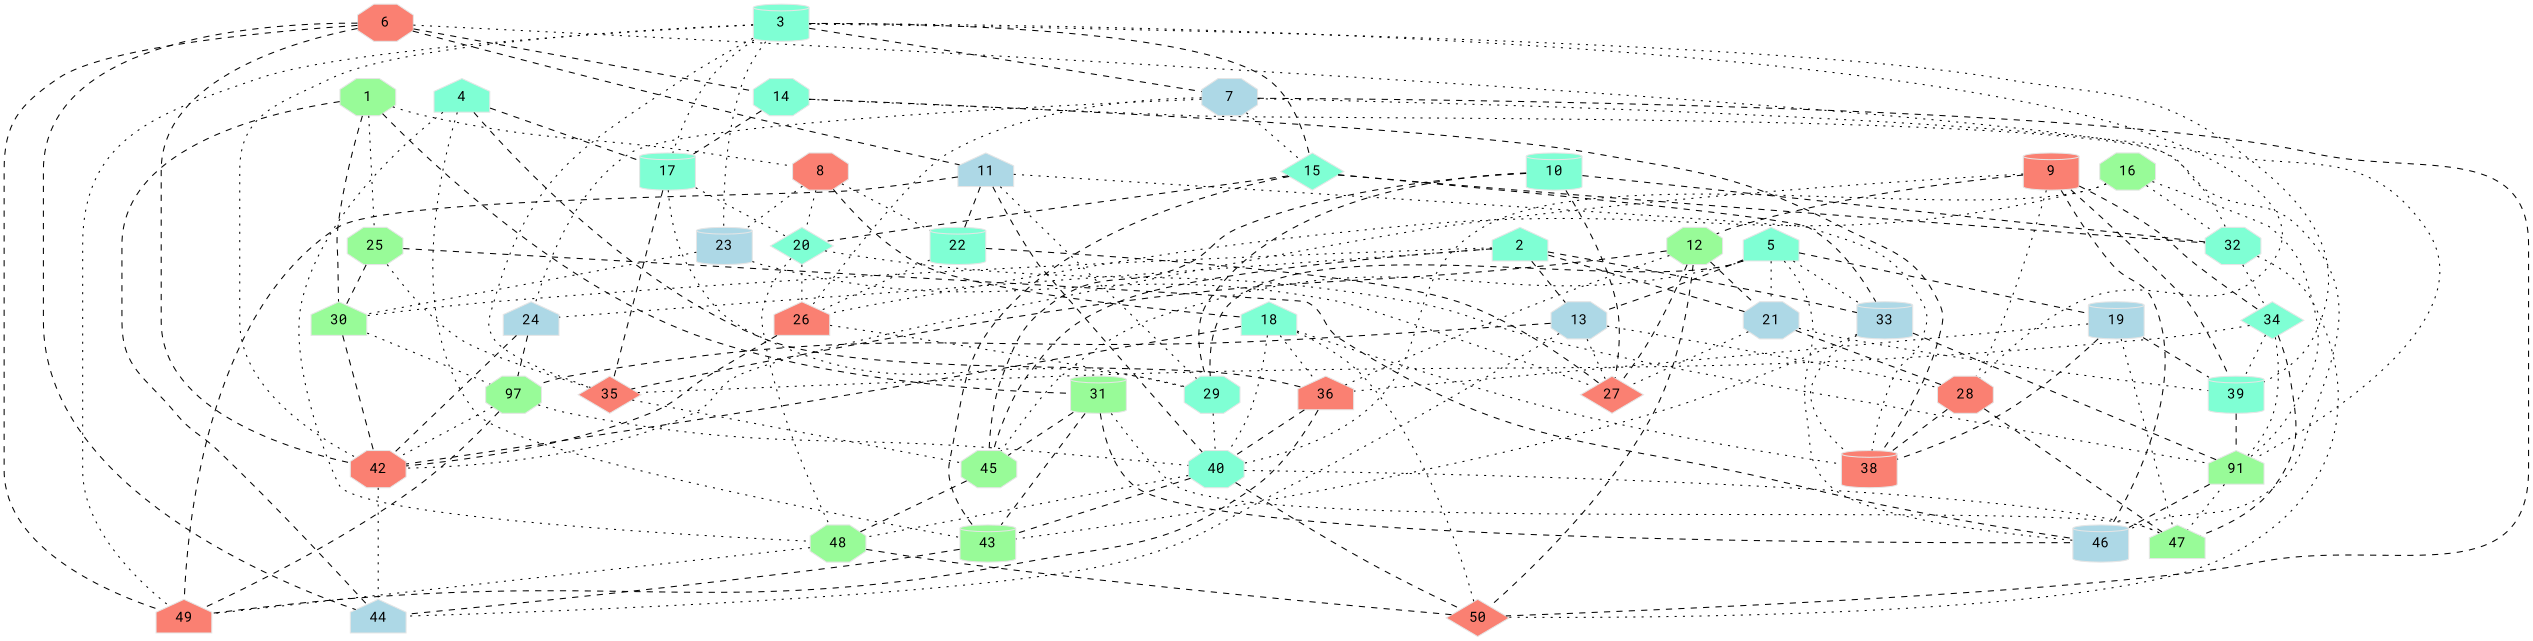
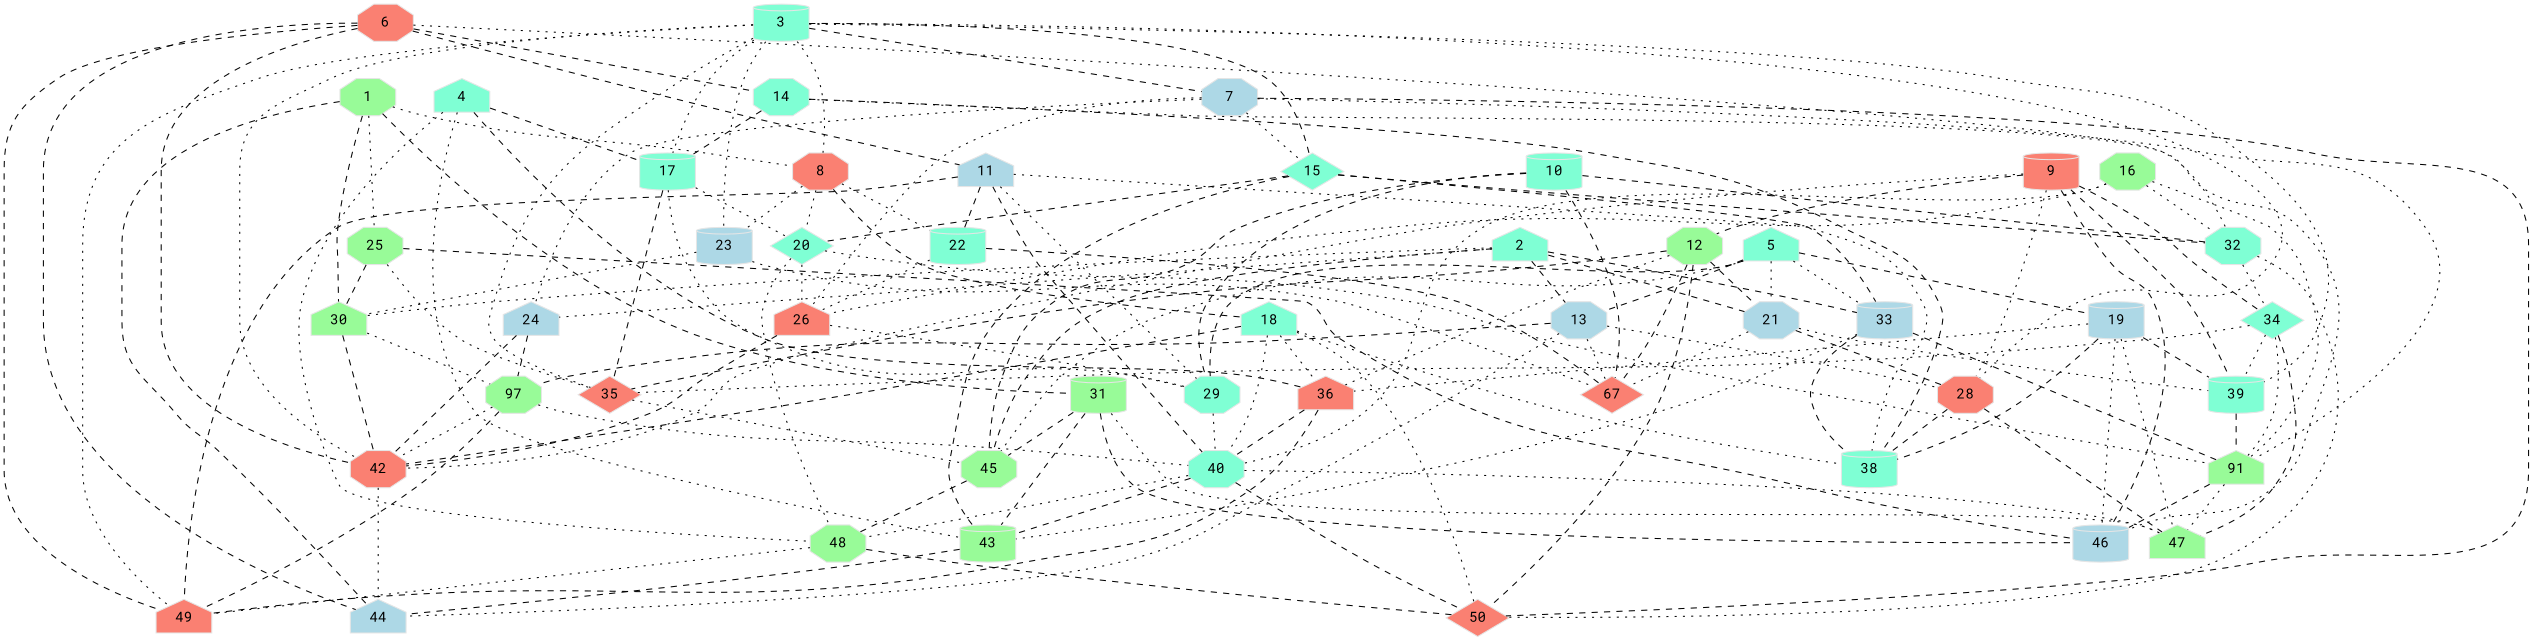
edge "3" -- "8": added
edge "33" -- "38": style dotted -> dashed
node "27": label "27" -> "67"
node "38": fillcolor salmon -> aquamarine
edge "5" -- "46": now "19" -- "46"
